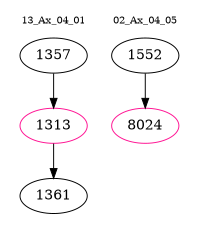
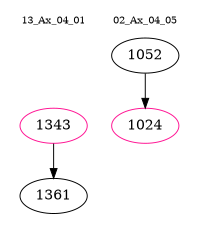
node "1357": removed
node "1552": label "1552" -> "1052"
node "1313": label "1313" -> "1343"
node "8024": label "8024" -> "1024"
